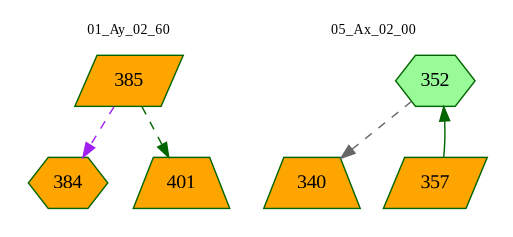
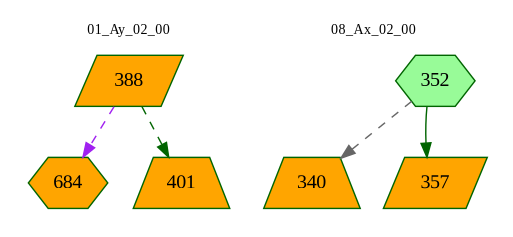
cluster "01_Ay_02_60": label "01_Ay_02_60" -> "01_Ay_02_00"
cluster "05_Ax_02_00": label "05_Ax_02_00" -> "08_Ax_02_00"
node "385": label "385" -> "388"
edge "357" -> "352": reversed
node "384": label "384" -> "684"
